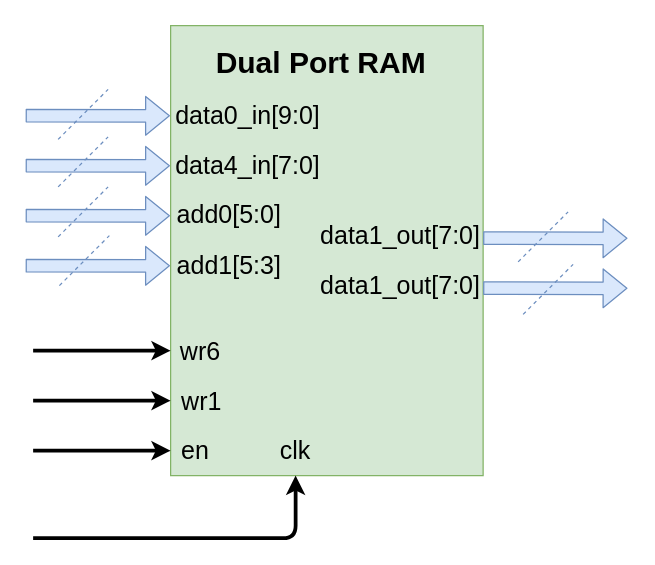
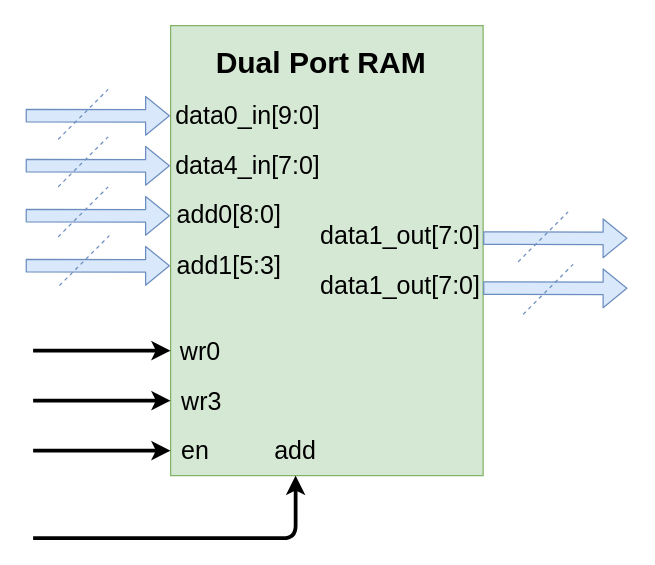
node "add0[5:0]": label "add0[5:0]" -> "add0[8:0]"
node "wr6": label "wr6" -> "wr0"
node "wr1": label "wr1" -> "wr3"
node "clk": label "clk" -> "add"
